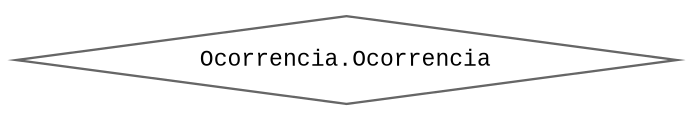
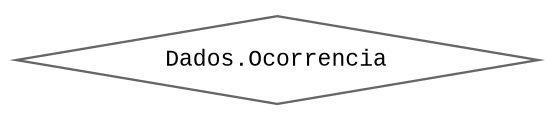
node "Ocorrencia.Ocorrencia": label "Ocorrencia.Ocorrencia" -> "Dados.Ocorrencia"
